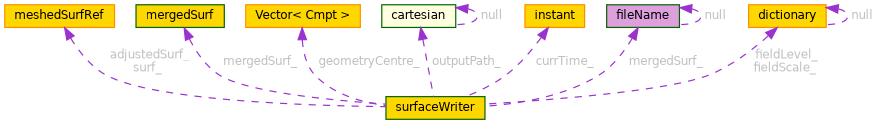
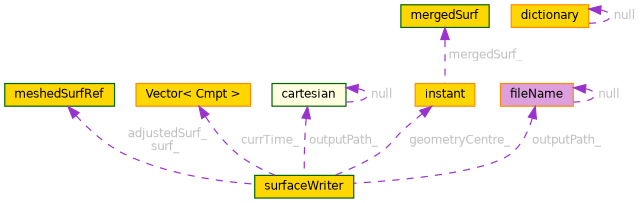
node "meshedSurfRef": color darkorange -> darkgreen
node "fileName": color darkgreen -> darkorange
edge "surfaceWriter" -> "Vector< Cmpt >": label " geometryCentre_" -> " currTime_"
edge "surfaceWriter" -> "instant": label " currTime_" -> " geometryCentre_"
edge "surfaceWriter" -> "fileName": label " mergedSurf_" -> " outputPath_"
edge "surfaceWriter" -> "dictionary": removed, label "fieldLevel_ fieldScale_"
edge "surfaceWriter" -> "mergedSurf": now "instant" -> "mergedSurf"
